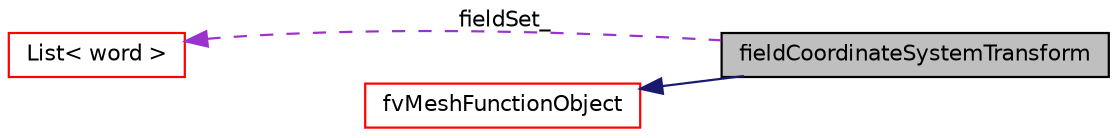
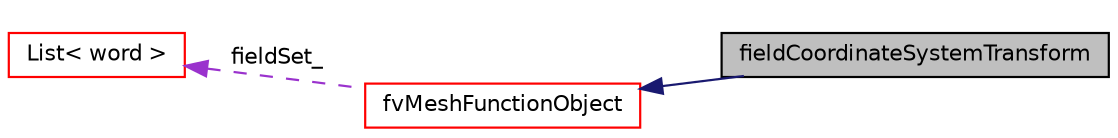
edge "fieldCoordinateSystemTransform" -> "List< word >": now "fvMeshFunctionObject" -> "List< word >"
